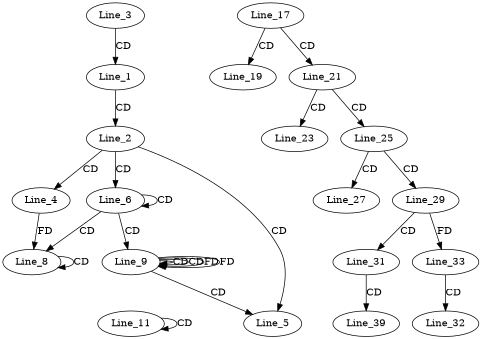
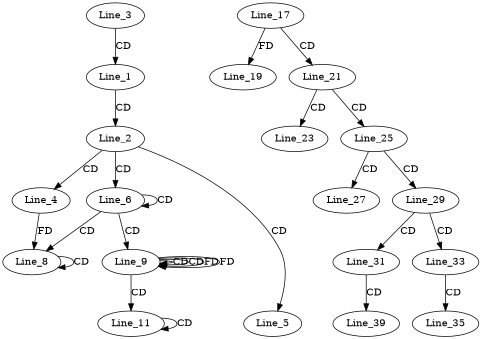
edge "Line_17" -> "Line_19": label "CD" -> "FD"
edge "Line_29" -> "Line_33": label "FD" -> "CD"
edge "Line_9" -> "Line_5": now "Line_9" -> "Line_11"
node "Line_32": label "Line_32" -> "Line_35"
